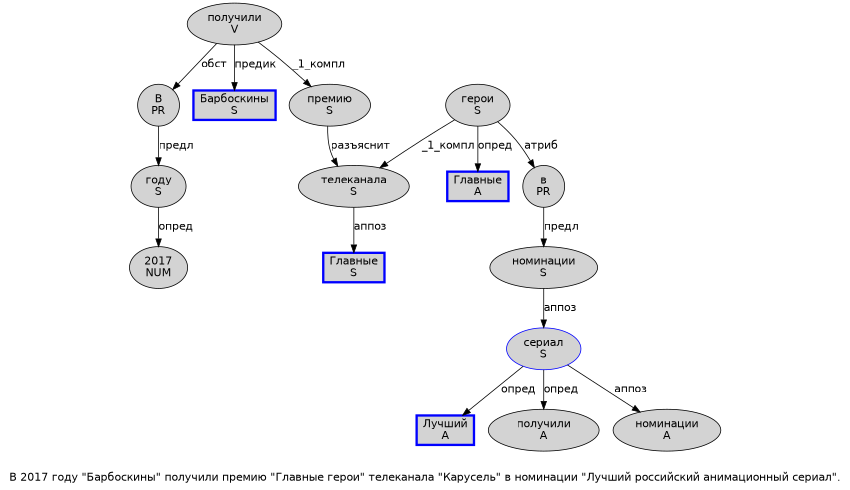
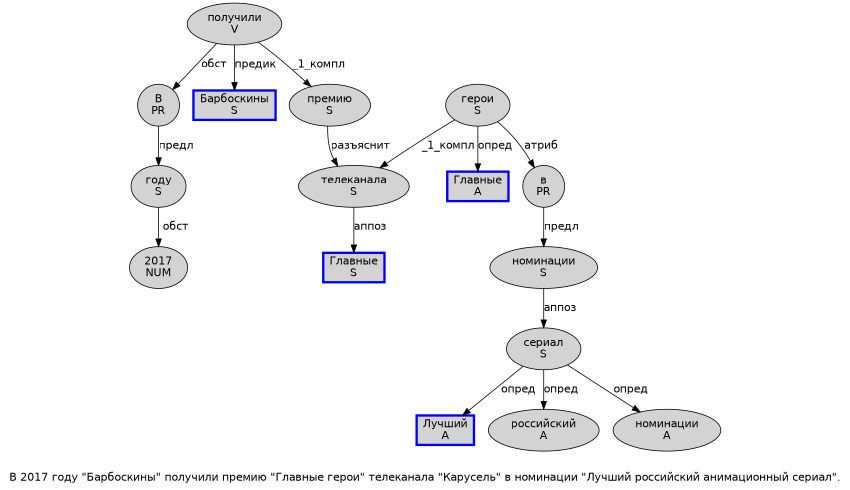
edge "году S" -> "2017 NUM": label "опред" -> "обст"
node "сериал S": color blue -> black
edge "сериал S" -> "номинации A": label "аппоз" -> "опред"
node "получили A": label "получили A" -> "российский A"
